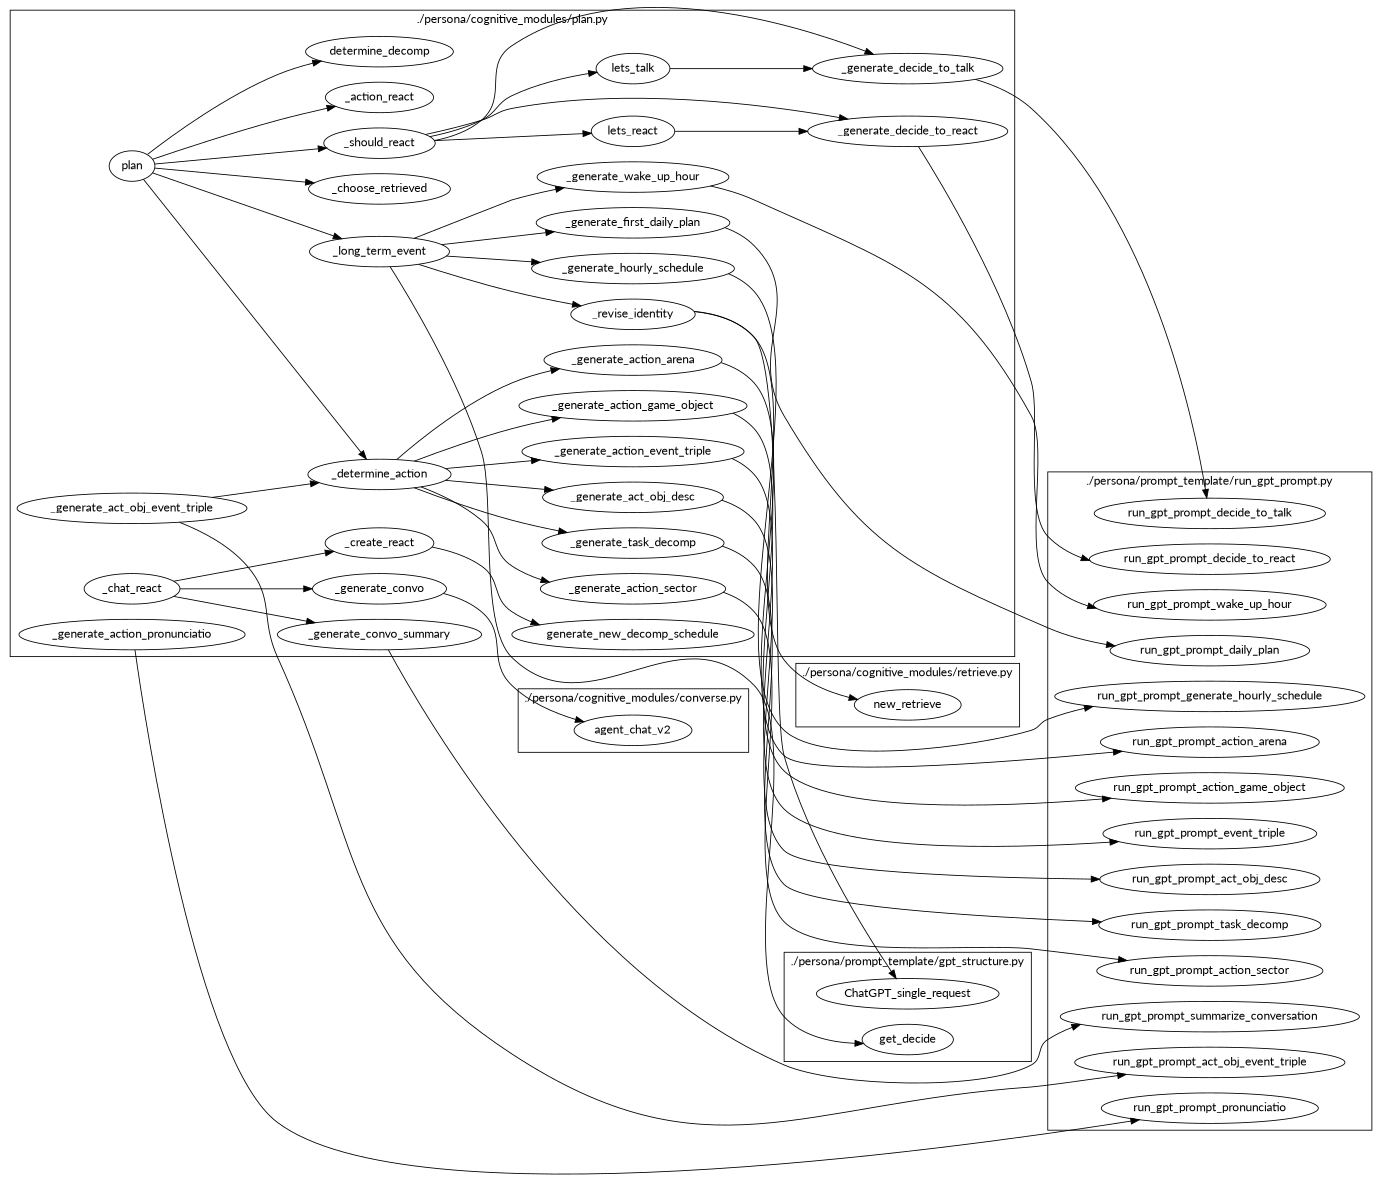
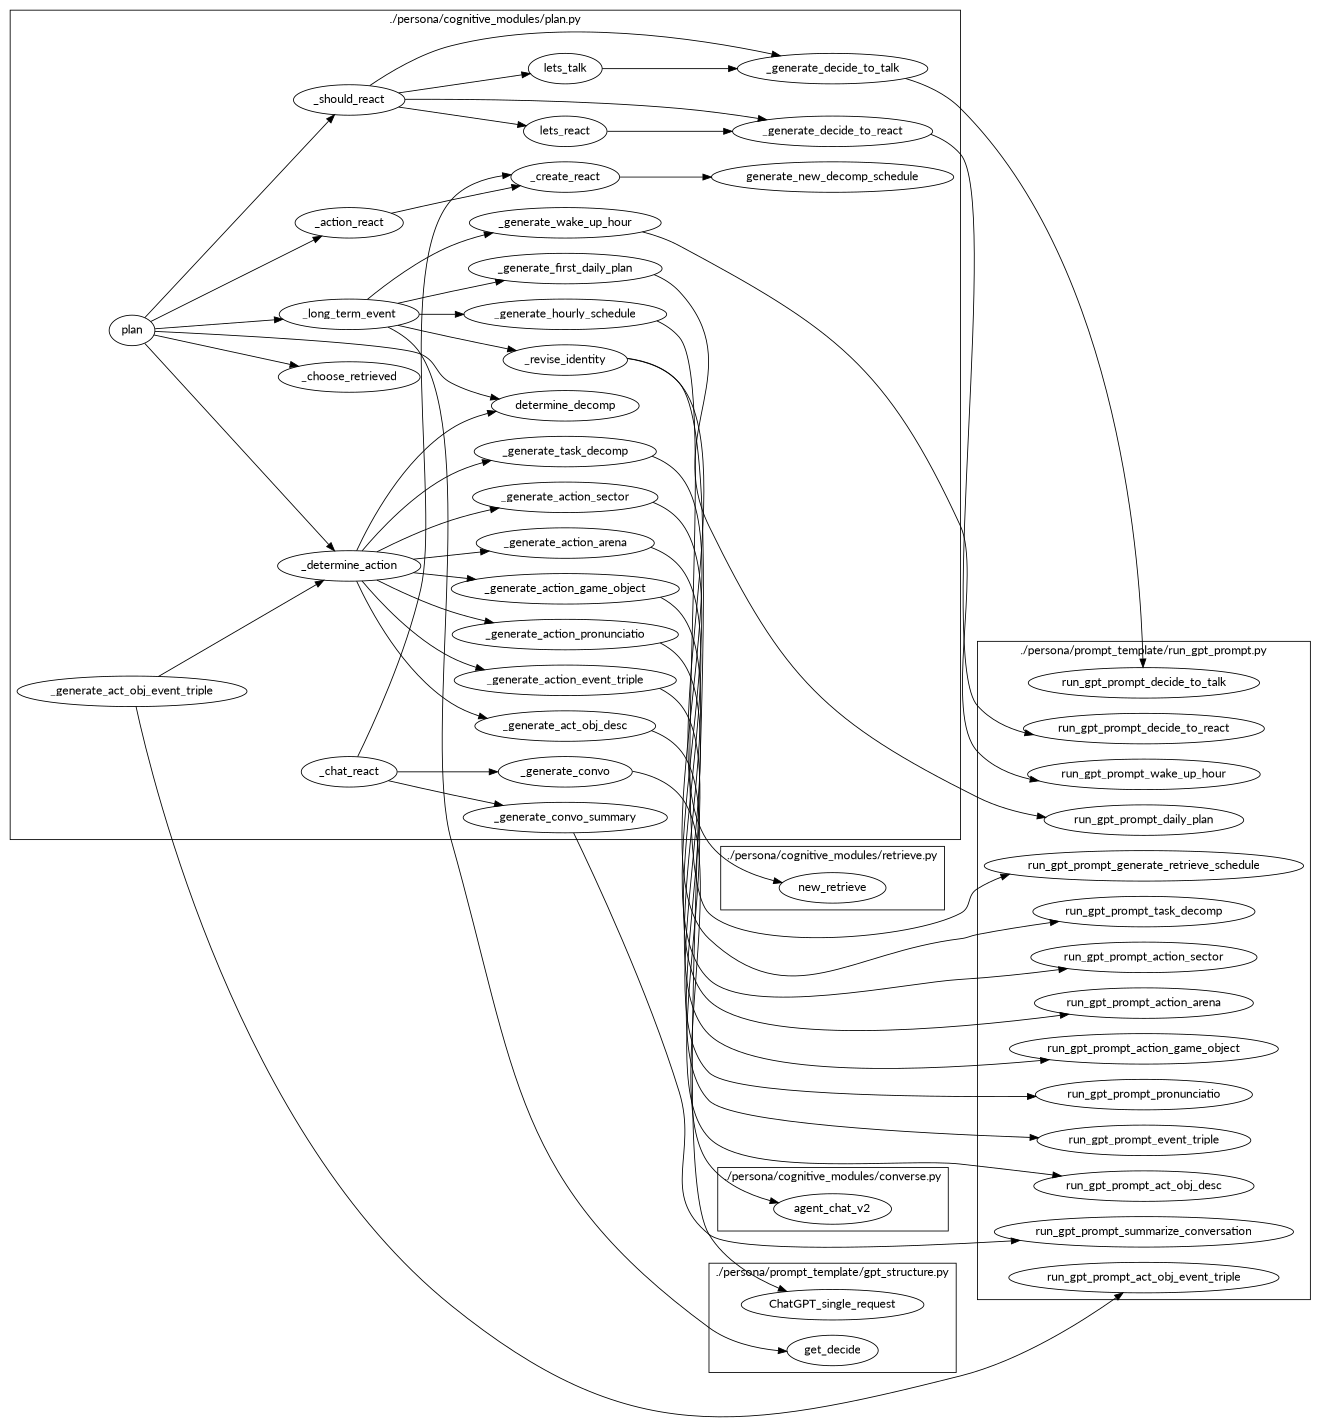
edge "_action_react" -> "_create_react": added
edge "_determine_action" -> "determine_decomp": added
edge "_determine_action" -> "_generate_action_pronunciatio": added
node "run_gpt_prompt_generate_hourly_schedule": label "run_gpt_prompt_generate_hourly_schedule" -> "run_gpt_prompt_generate_retrieve_schedule"
